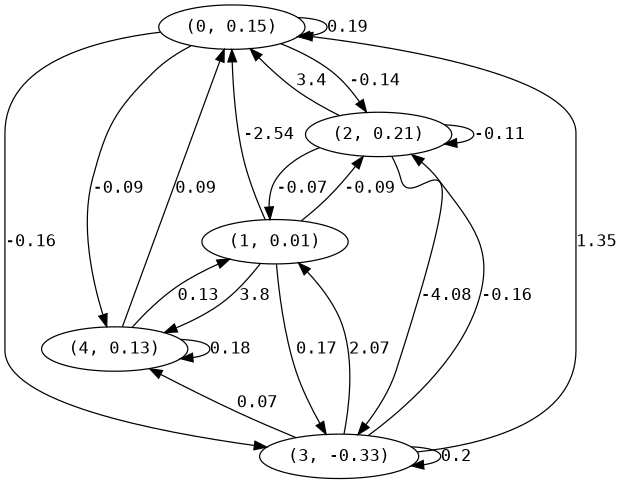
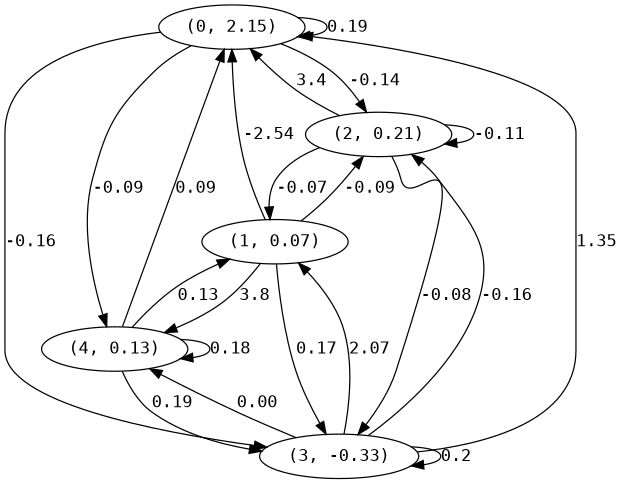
node "(0, 0.15)": label "(0, 0.15)" -> "(0, 2.15)"
node "(1, 0.01)": label "(1, 0.01)" -> "(1, 0.07)"
edge "(2, 0.21)" -> "(3, -0.33)": label "-4.08" -> "-0.08"
edge "(3, -0.33)" -> "(4, 0.13)": label "0.07" -> "0.00"
edge "(4, 0.13)" -> "(3, -0.33)": added, label "0.19"
